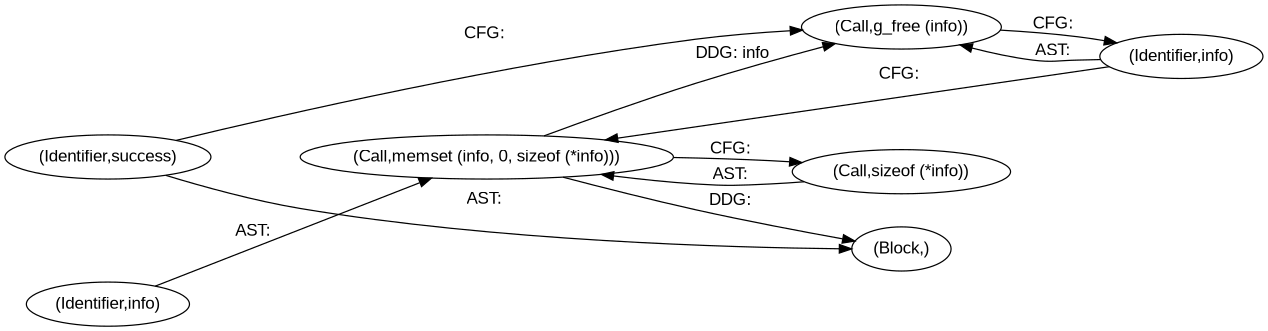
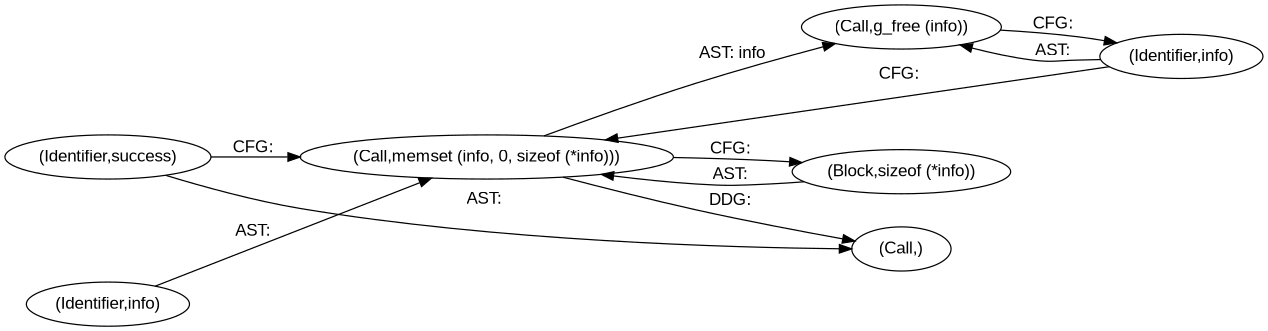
edge "(Call,memset (info, 0, sizeof (*info)))" -> "(Call,g_free (info))": label "DDG: info" -> "AST: info"
edge "(Identifier,success)" -> "(Call,g_free (info))": now "(Identifier,success)" -> "(Call,memset (info, 0, sizeof (*info)))"
node "(Call,sizeof (*info))": label "(Call,sizeof (*info))" -> "(Block,sizeof (*info))"
node "(Block,)": label "(Block,)" -> "(Call,)"
